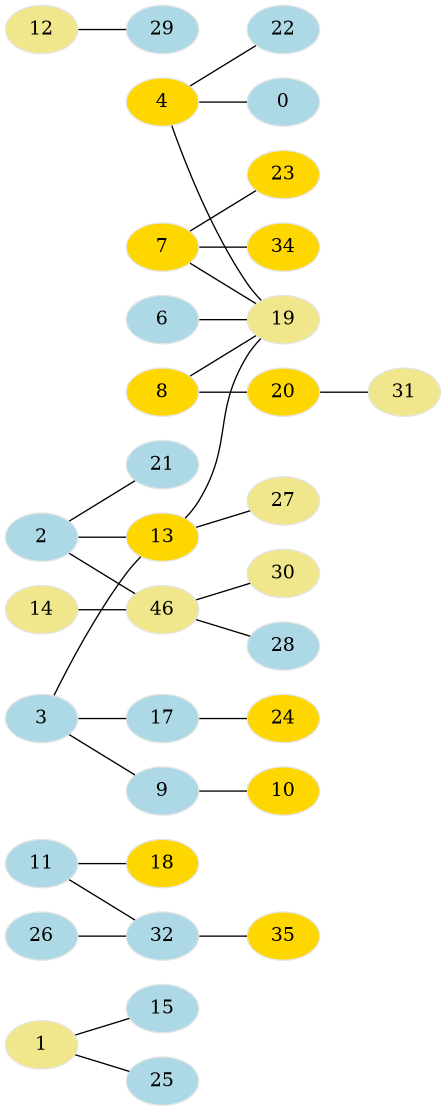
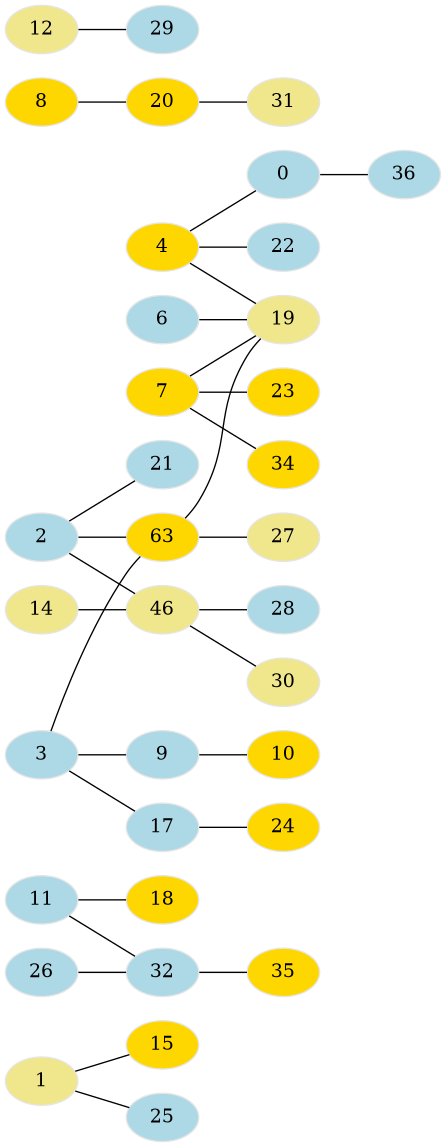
node "36": added
edge "19" -- "8": removed
node "13": label "13" -> "63"
node "15": fillcolor lightblue -> gold
